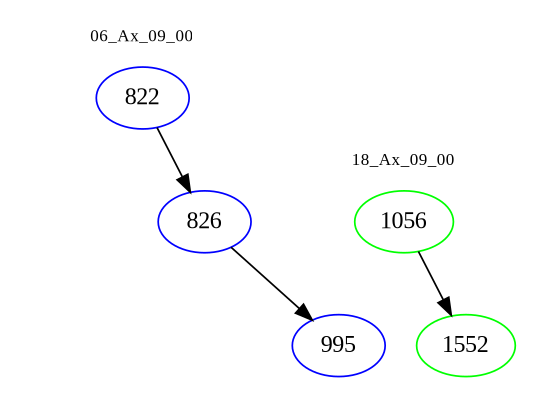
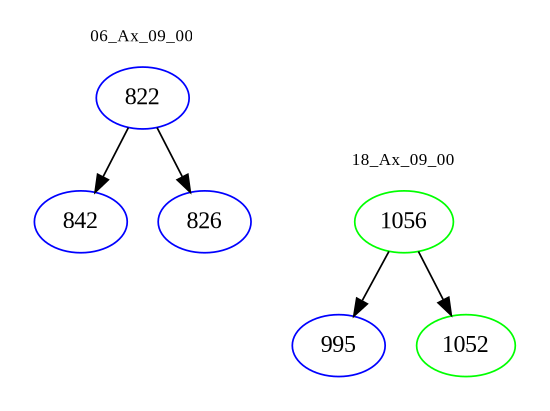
node "842": added
edge "826" -> "995": now "1056" -> "995"
node "1552": label "1552" -> "1052"
